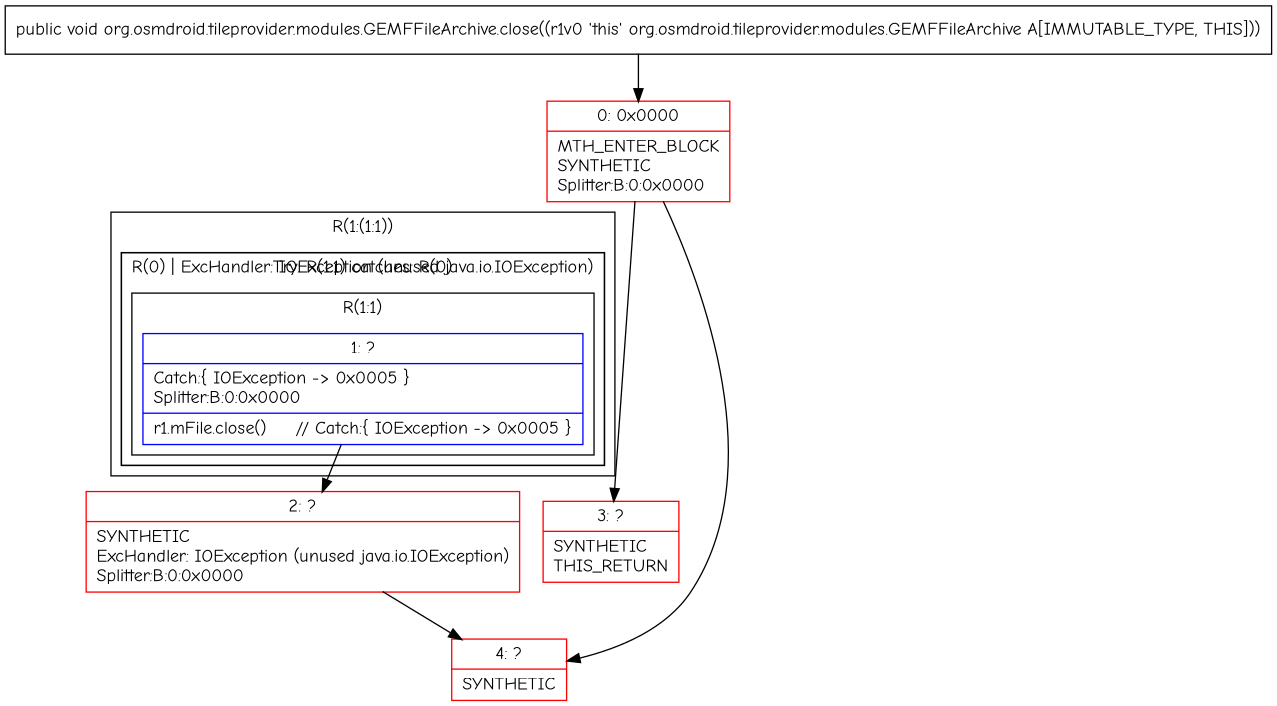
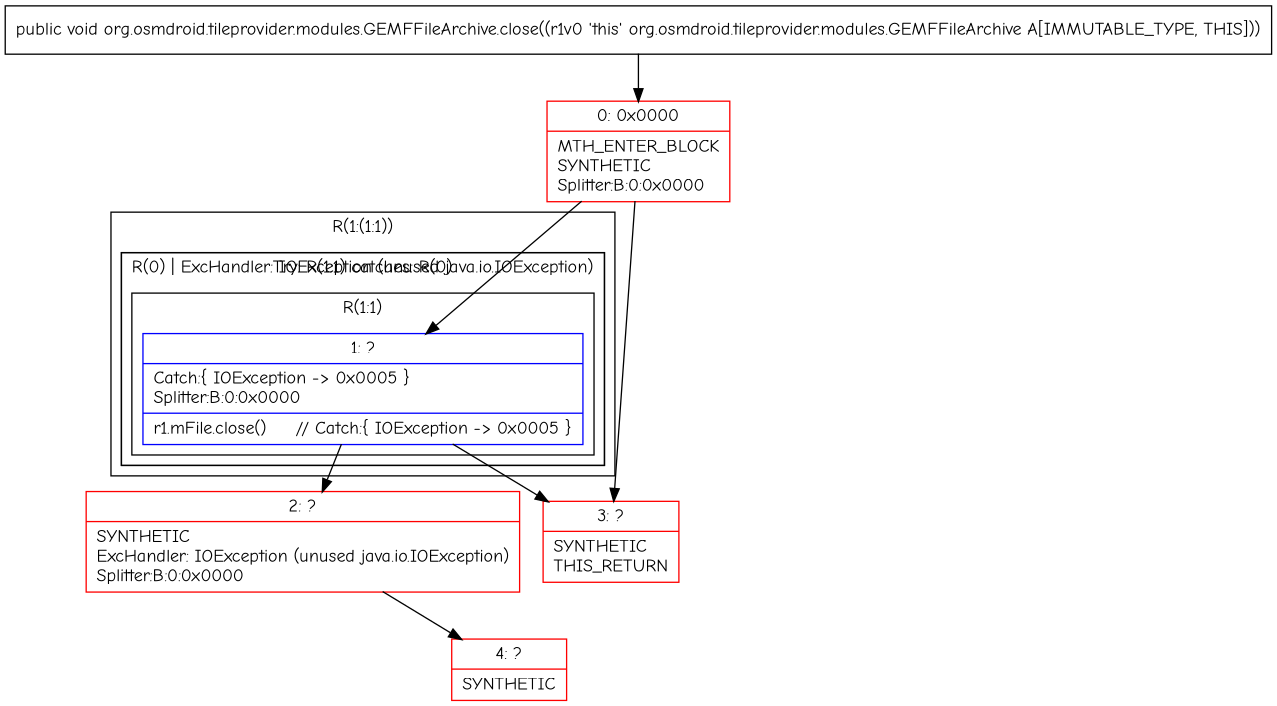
edge "0: 0x0000" -> "4: ?": now "0: 0x0000" -> "1: ?"
edge "1: ?" -> "3: ?": added
